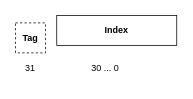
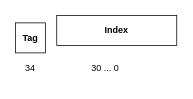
node "Tag": style dashed -> solid
node "31": label "31" -> "34"
